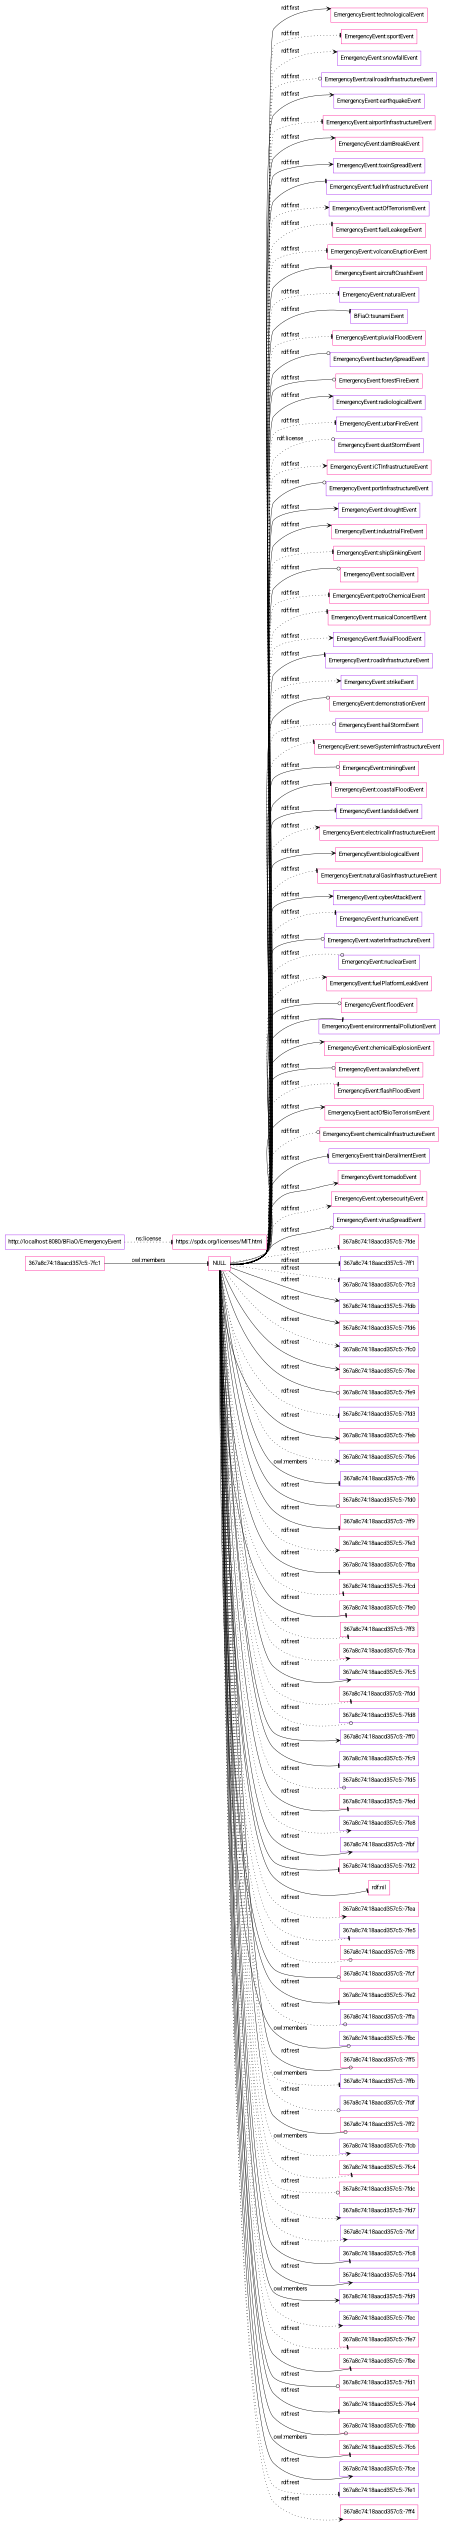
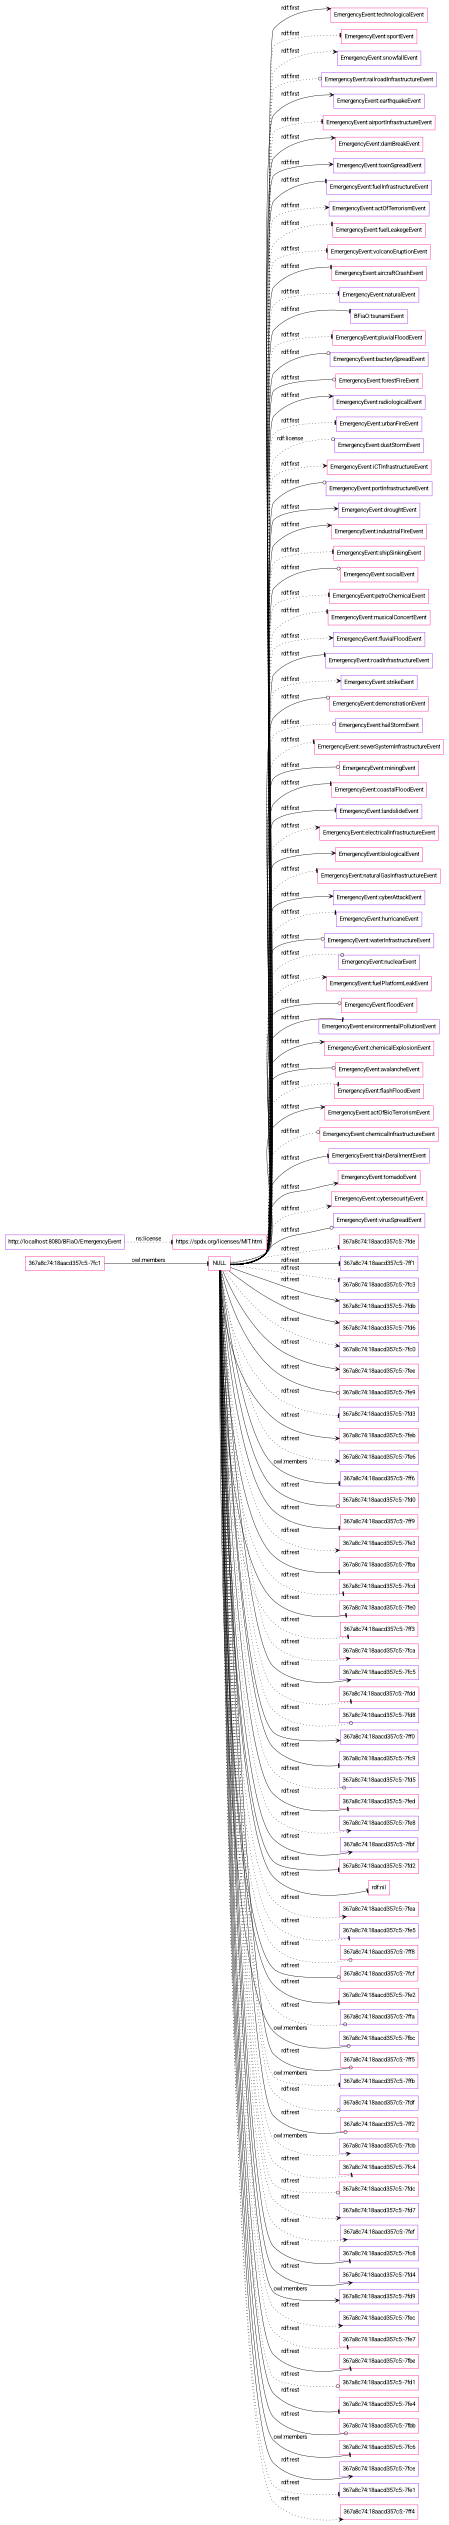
edge "NULL" -> "EmergencyEvent:portInfrastructureEvent": label "rdf:rest" -> "rdf:first"
edge "NULL" -> "367a8c74:18aacd357c5:-7fd1": style solid -> dotted
